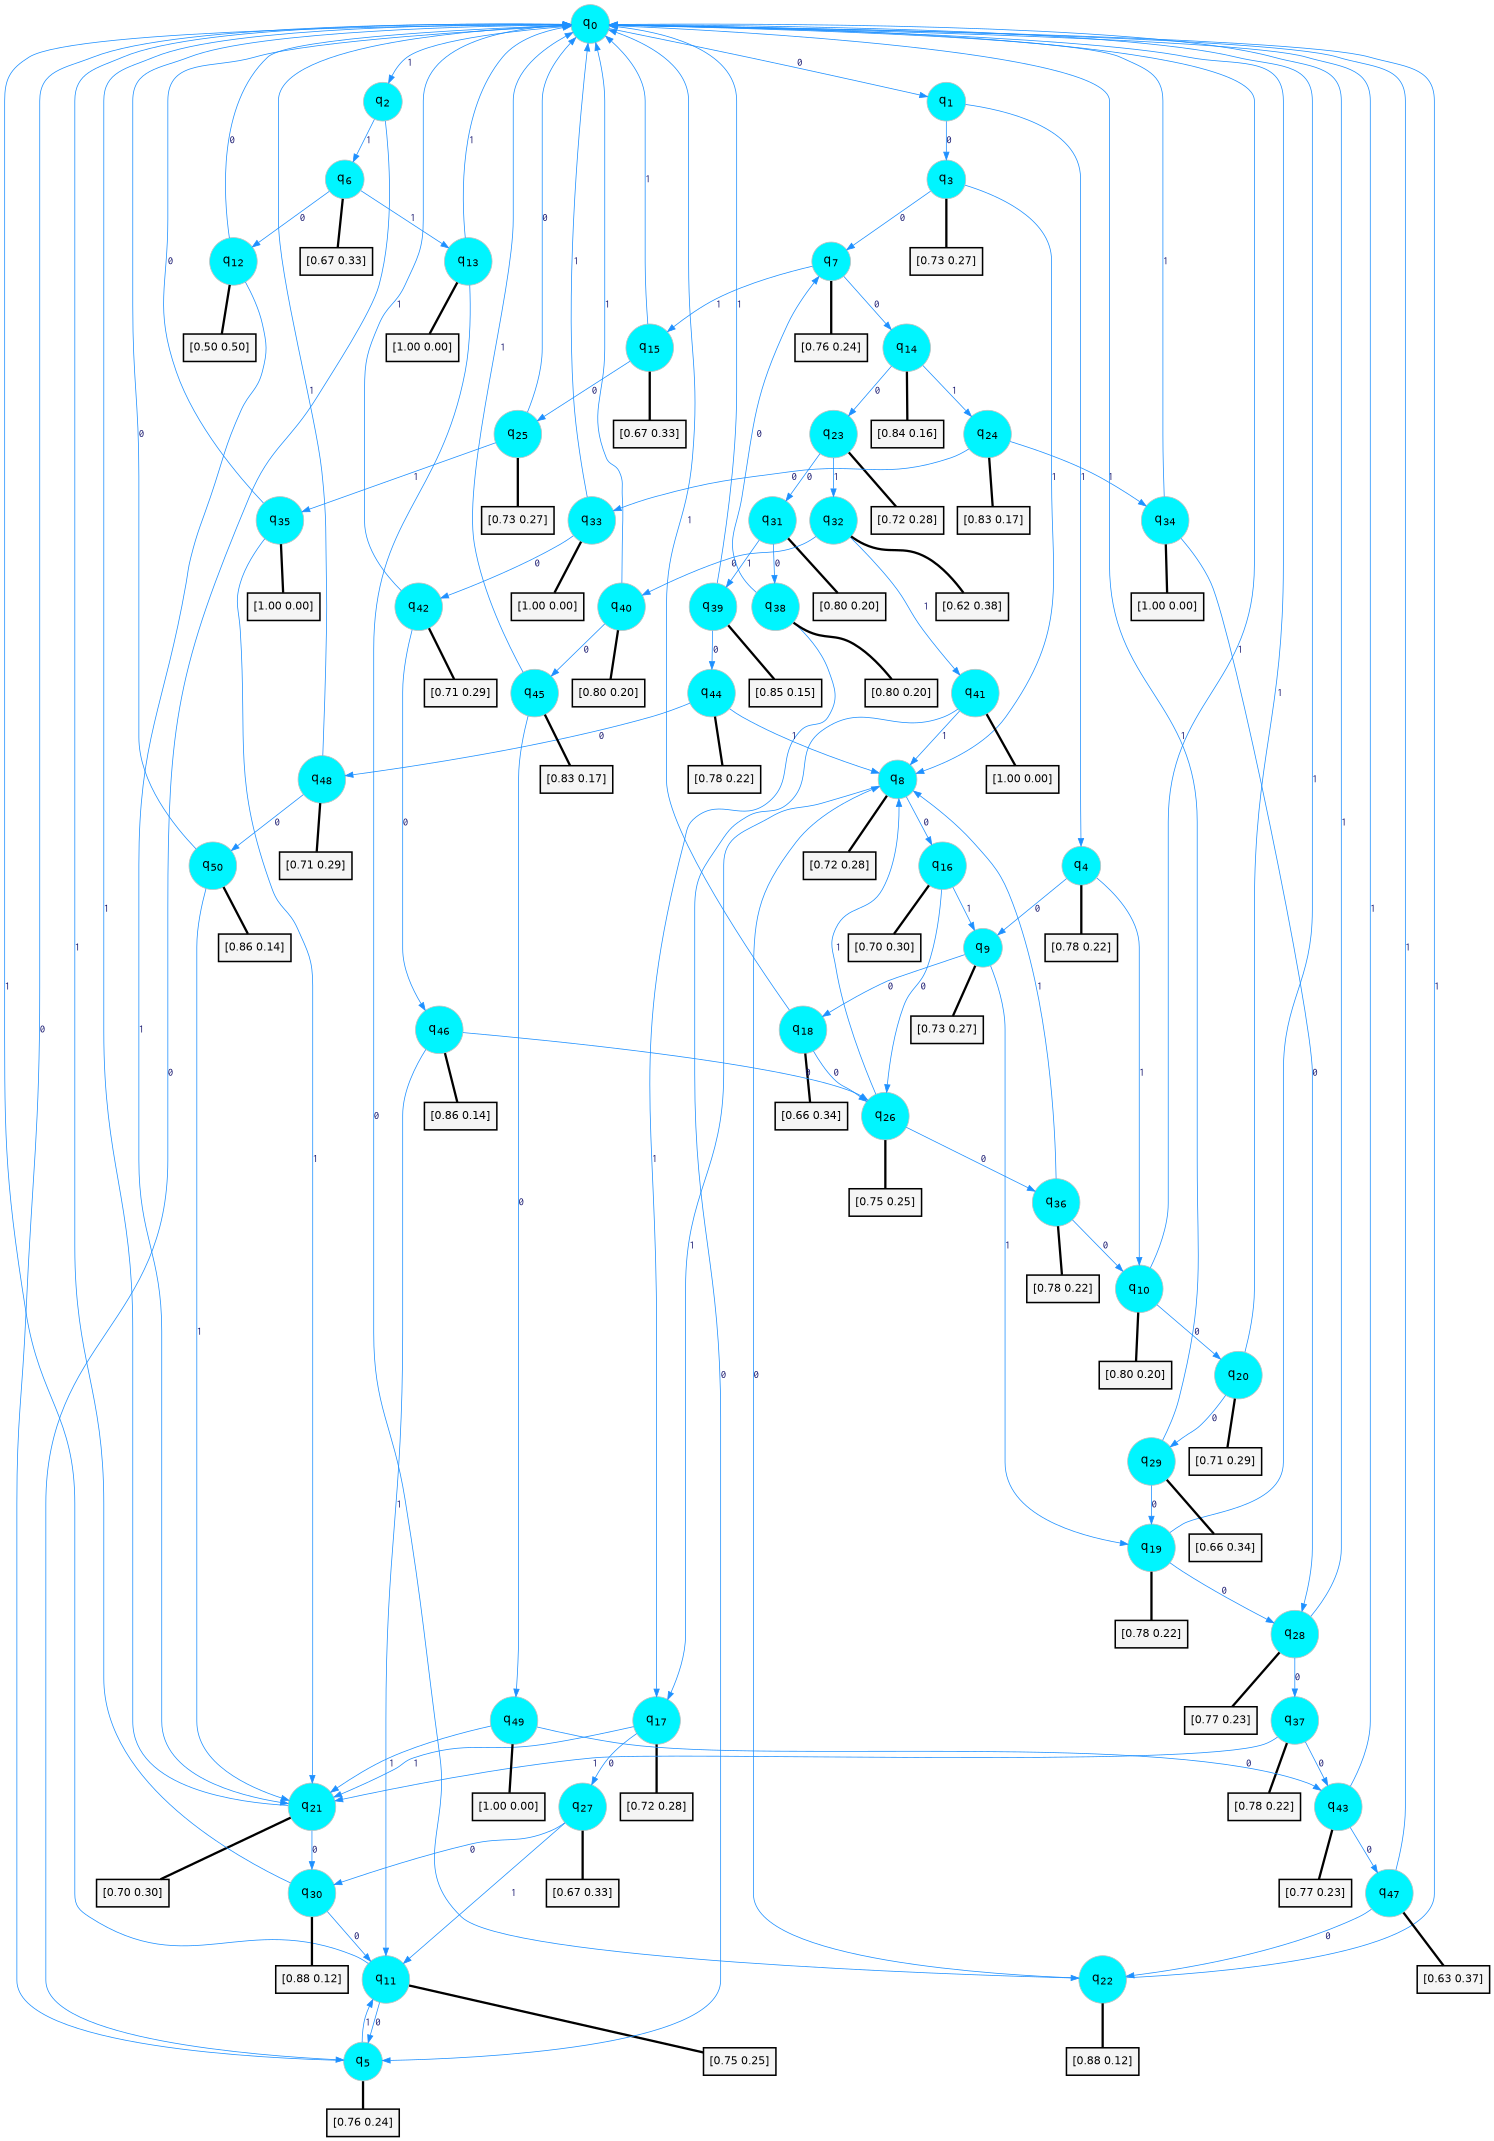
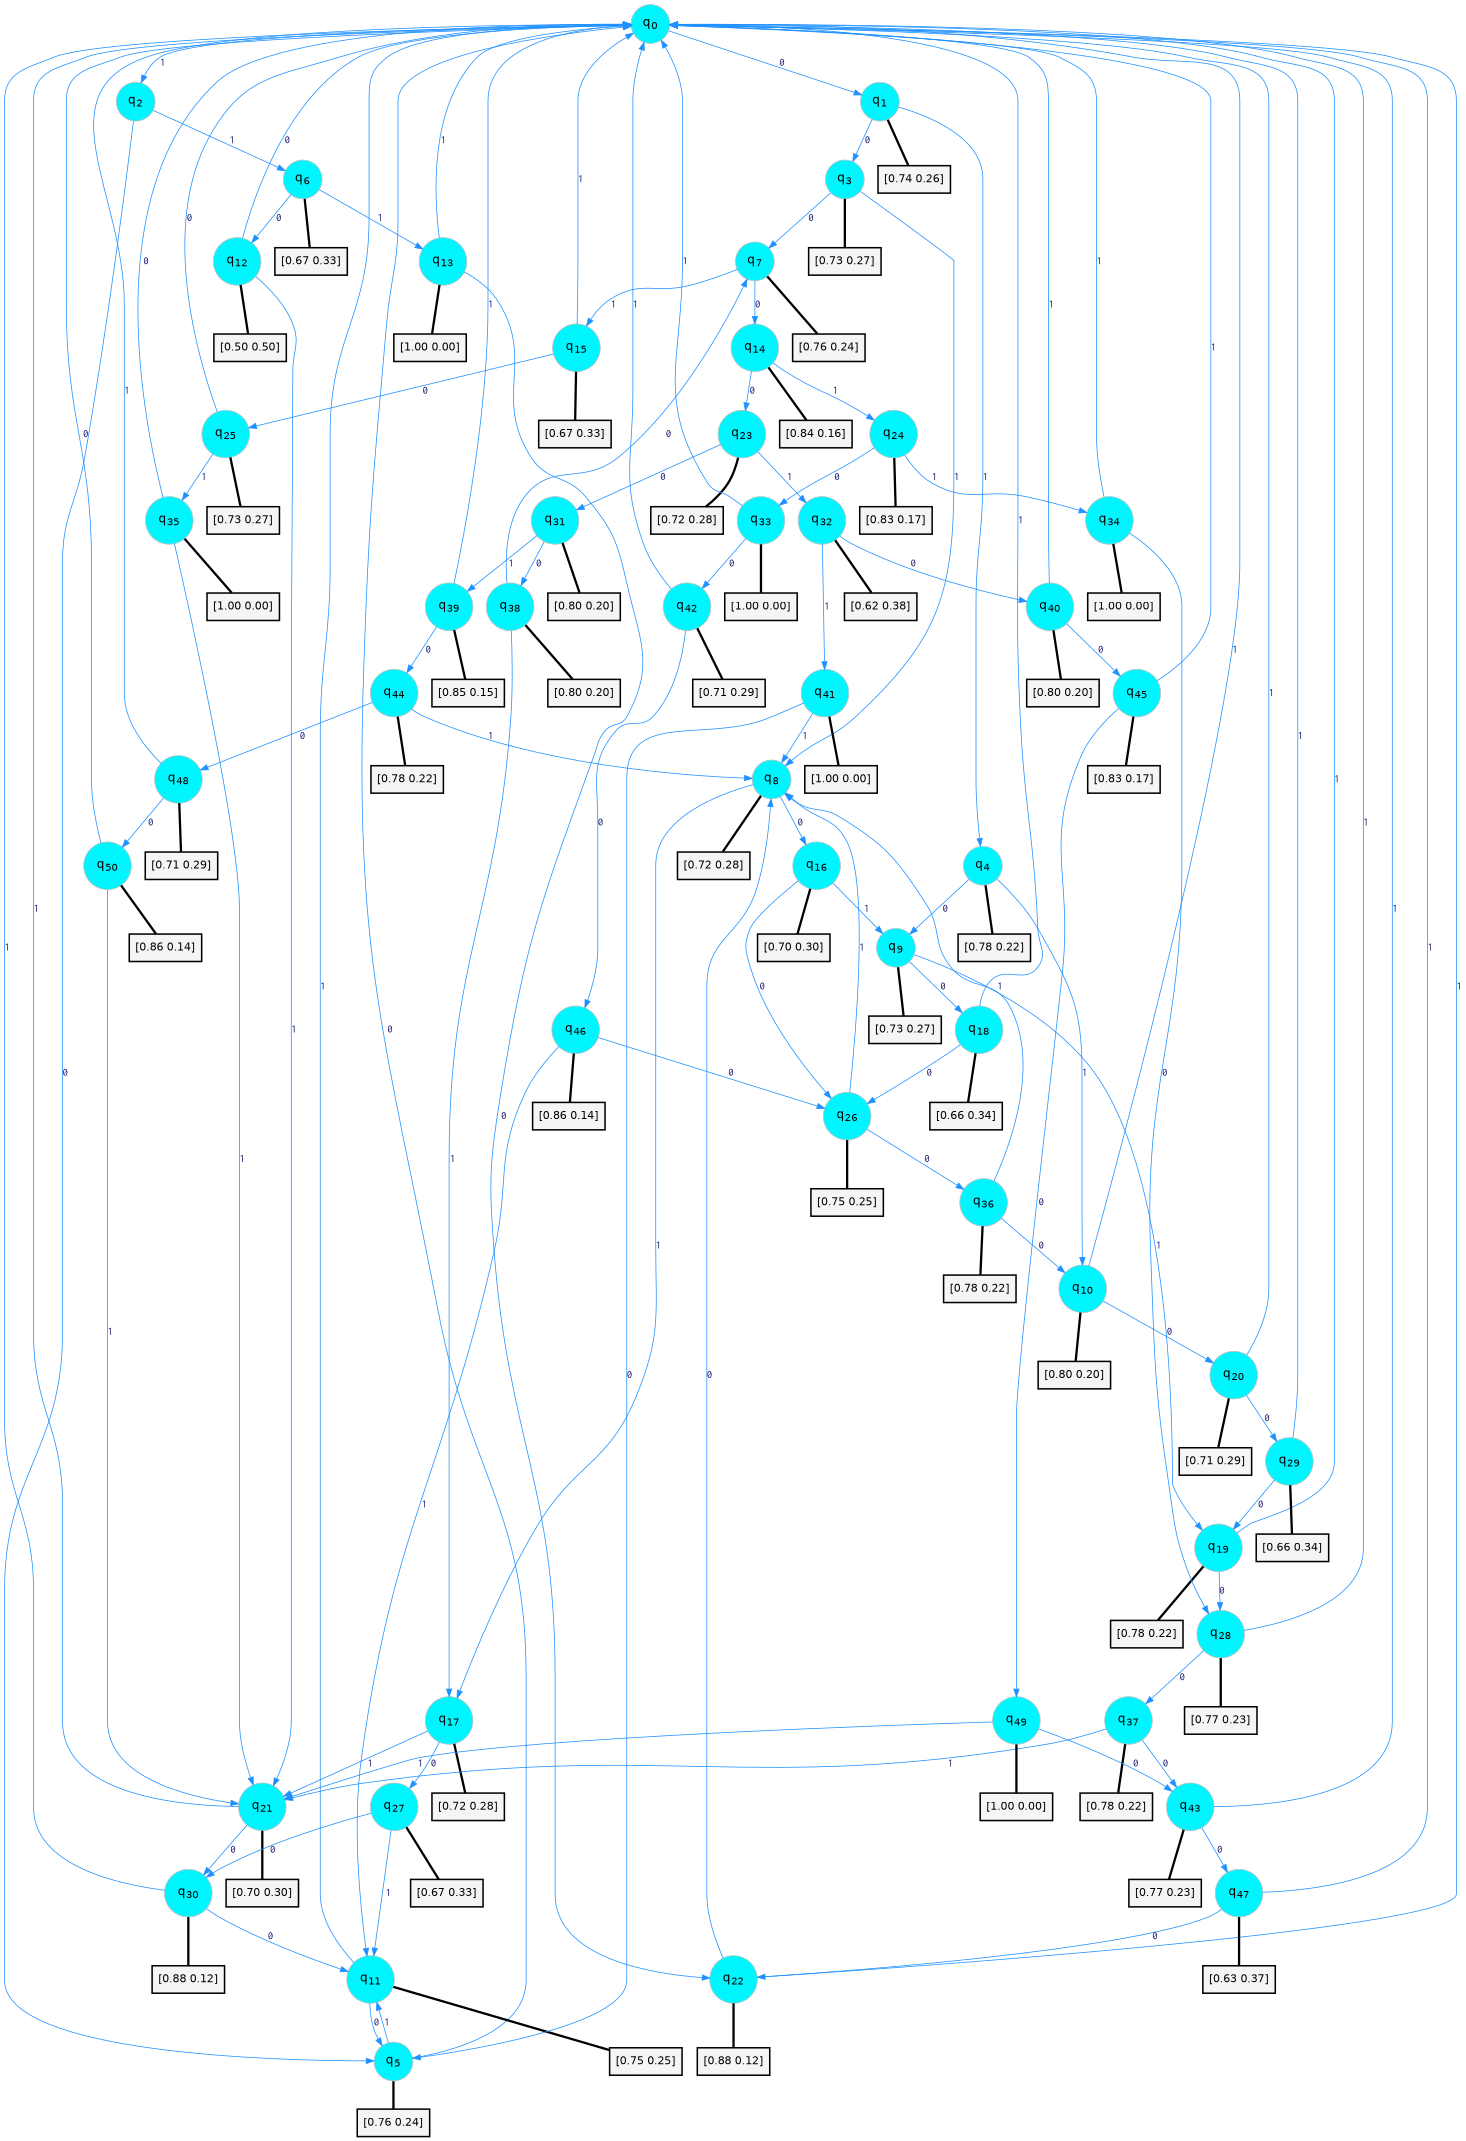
node "[0.74 0.26]": added
